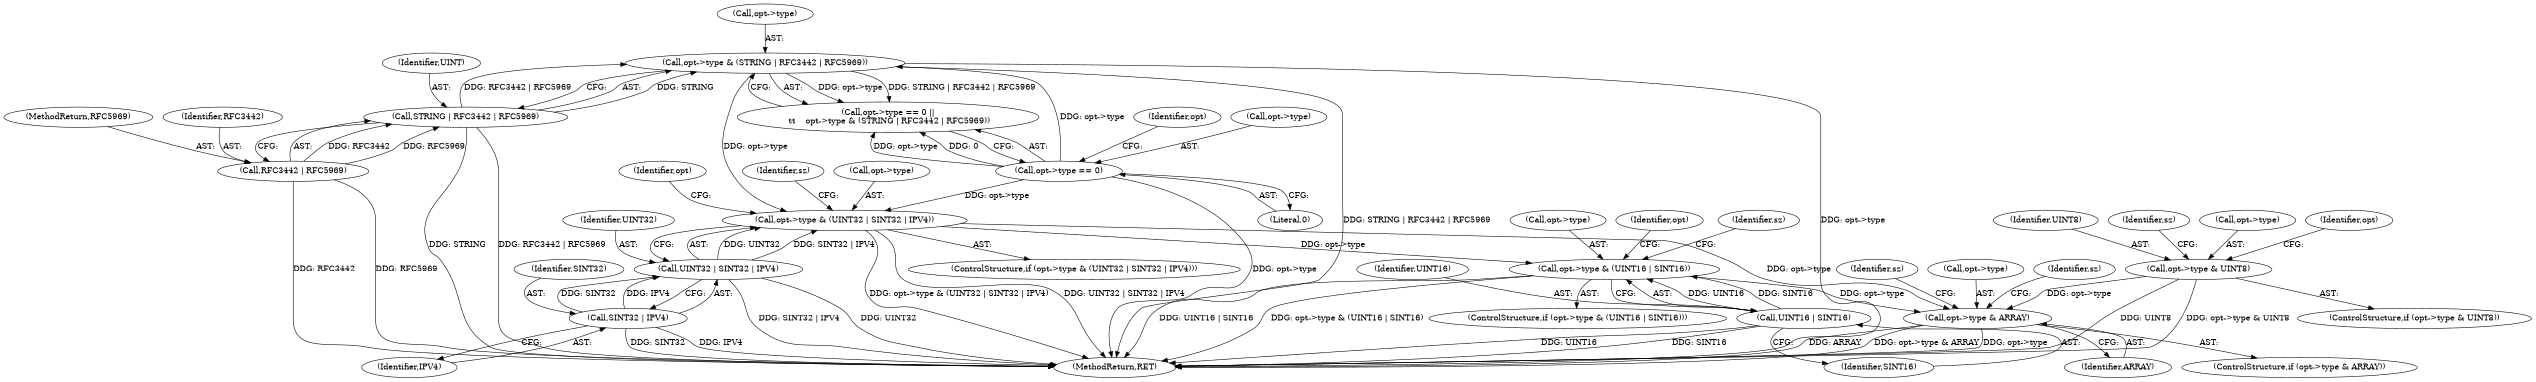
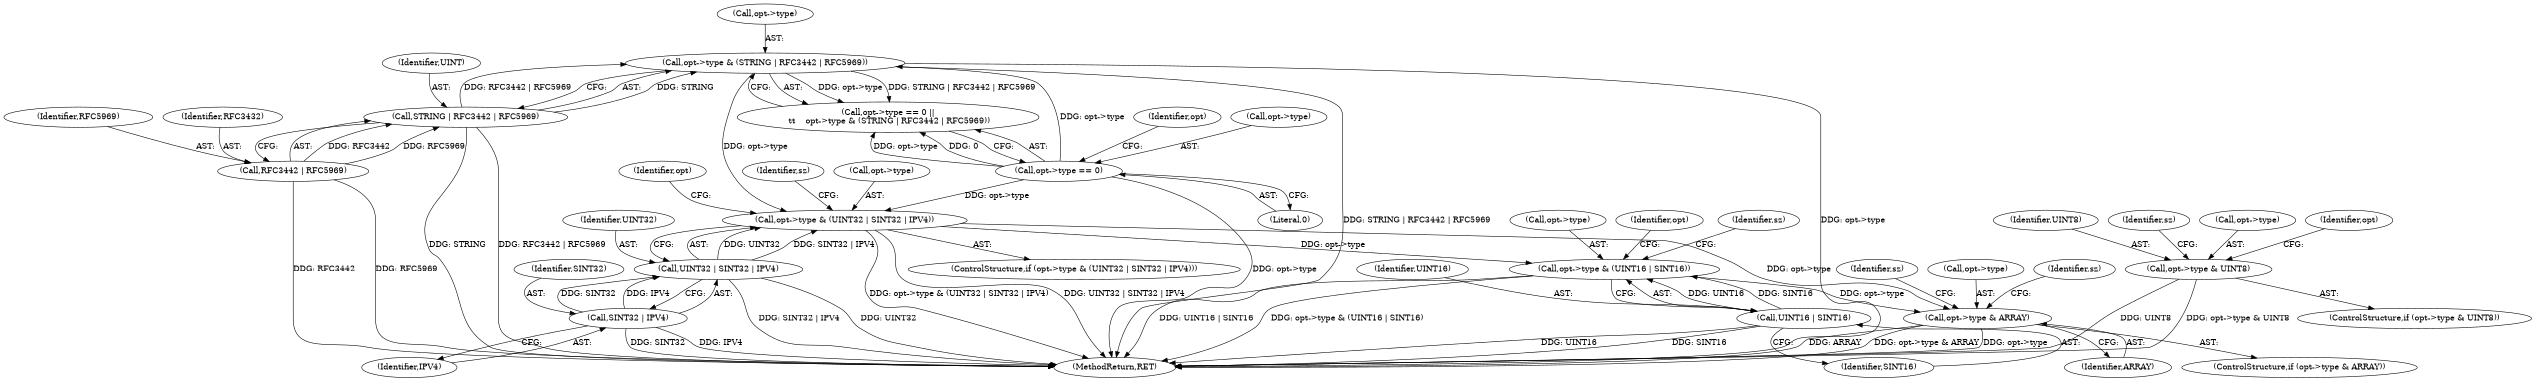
node "(MethodReturn,RFC5969)": label "(MethodReturn,RFC5969)" -> "(Identifier,RFC5969)"
node "(Identifier,RFC3442)": label "(Identifier,RFC3442)" -> "(Identifier,RFC3432)"
edge "(Call,opt->type & UINT8)" -> "(Call,opt->type & ARRAY)": removed, label "DDG: opt->type"
node "(ControlStructure,if (opt->type & (UINT16 | SINT16)))": removed
